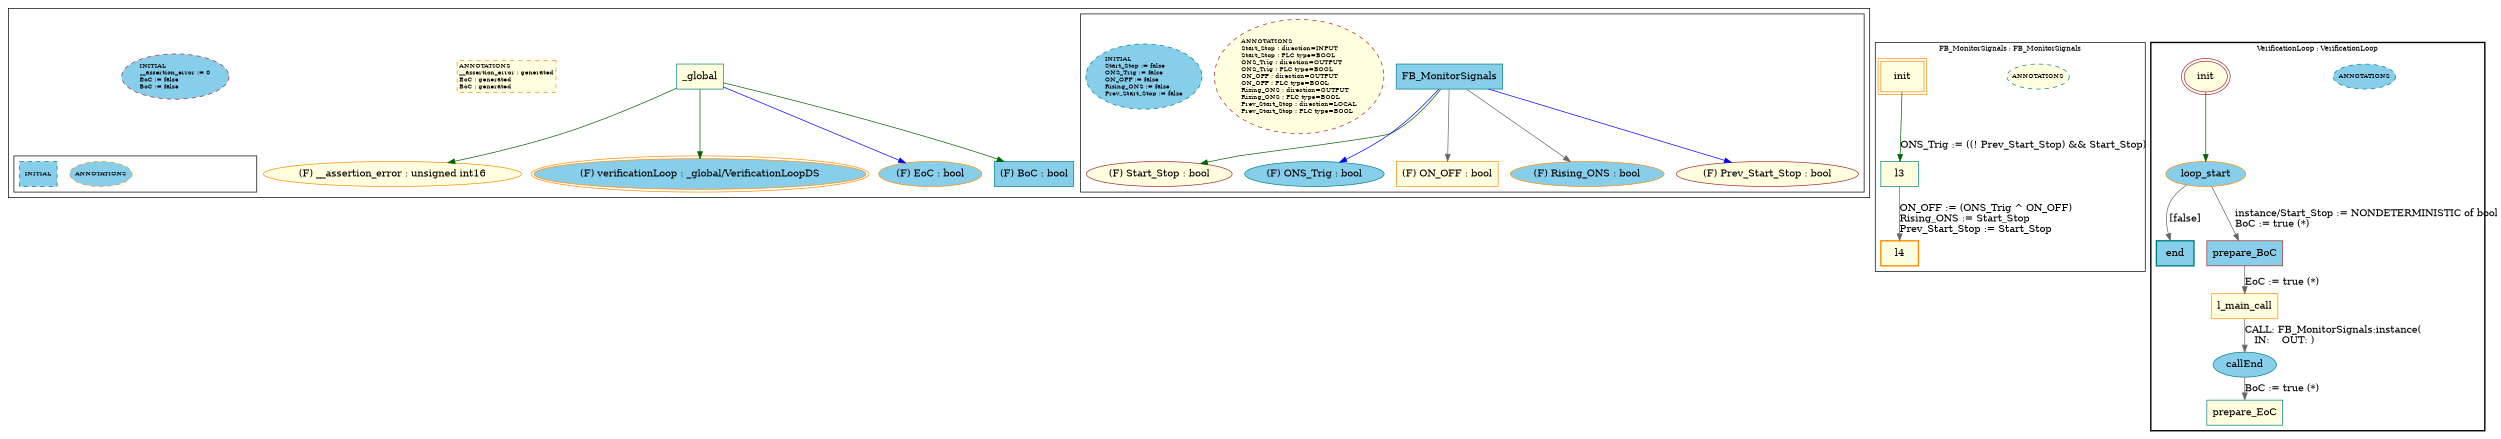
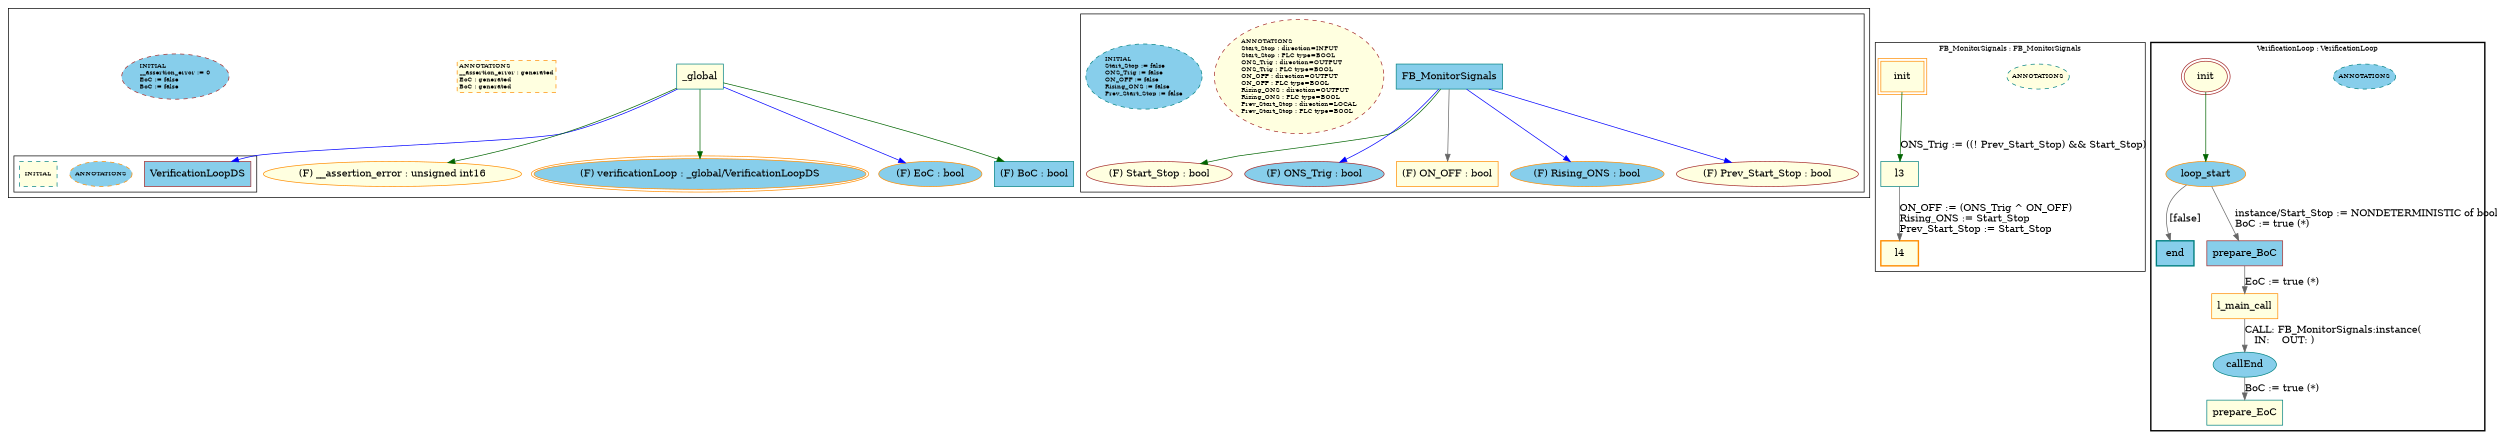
edge "FB_MonitorSignals" -> "(F) Rising_ONS : bool": color gray40 -> blue
node "INITIAL": fillcolor skyblue -> lightyellow
node "VerificationLoopDS": added
node "(F) ONS_Trig : bool": color teal -> brown
